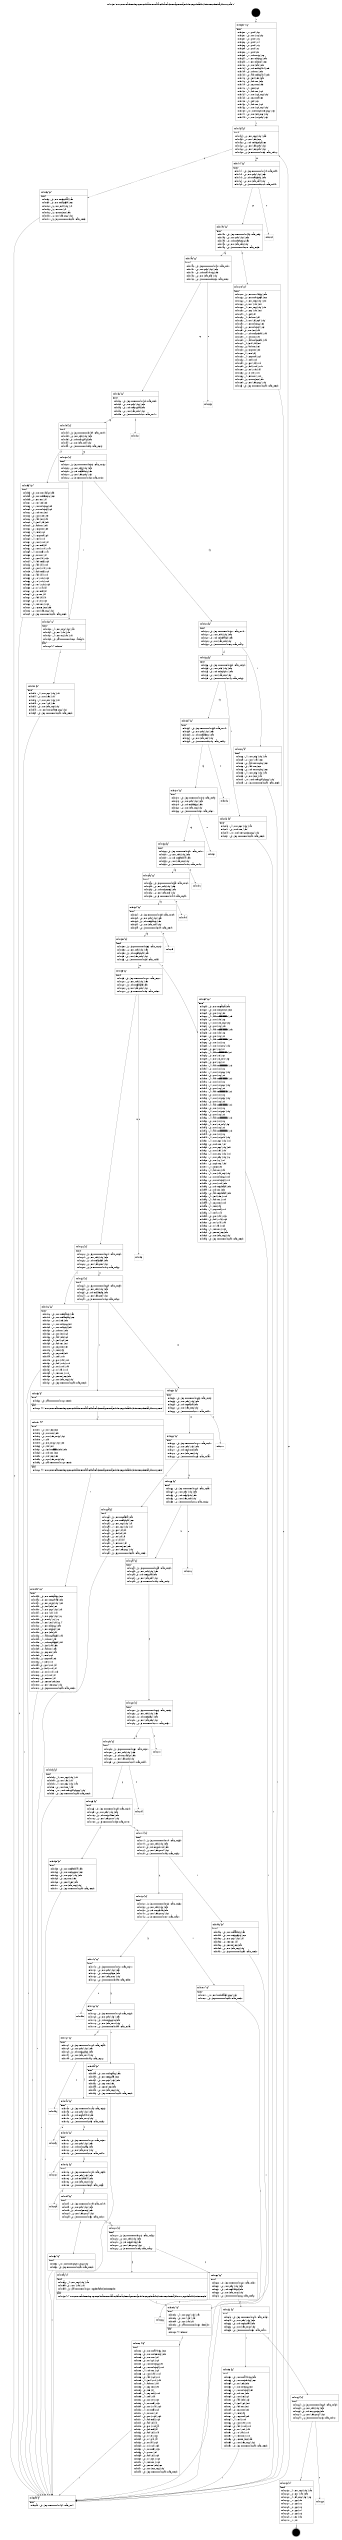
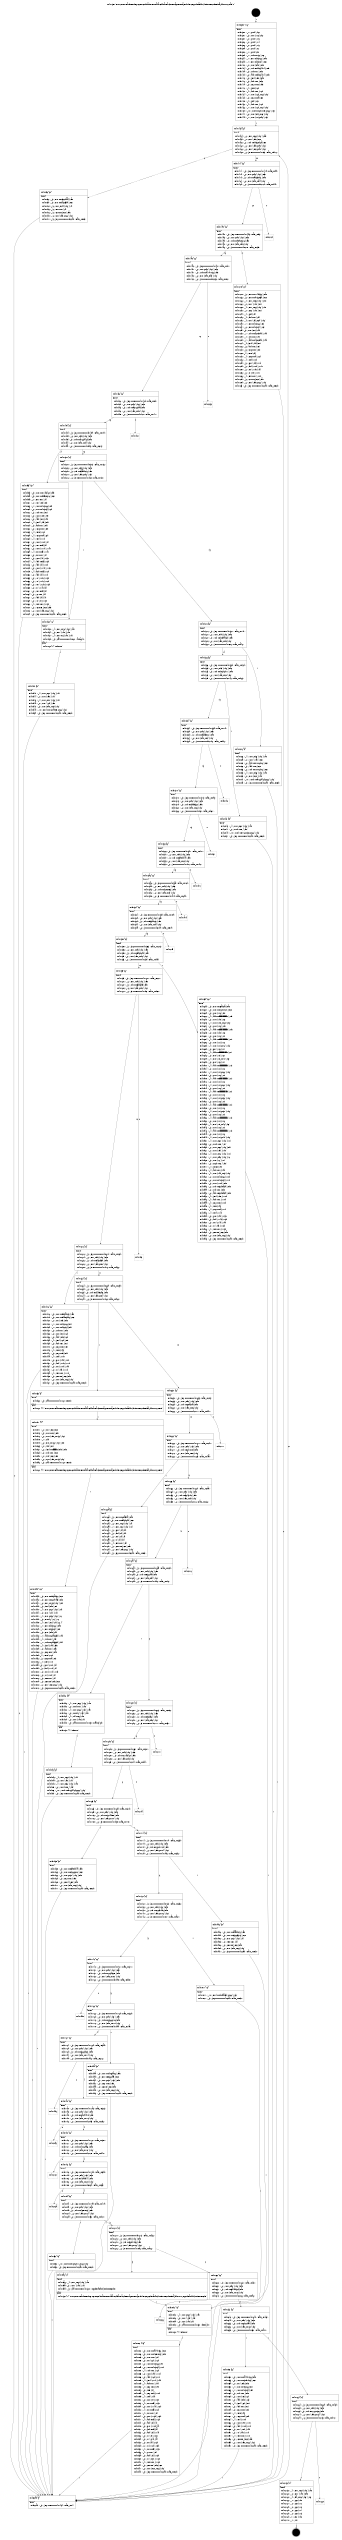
node "0x401bb8 [29]": added
